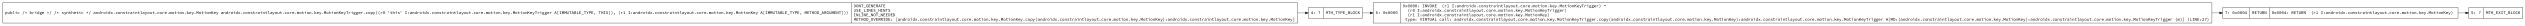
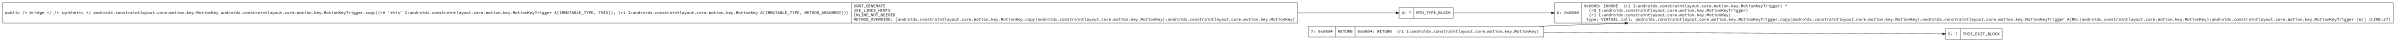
edge "6: 0x0000" -> "7: 0x0004": reversed
node "5: ?": text "MTH_EXIT_BLOCK" -> "THIS_EXIT_BLOCK"
